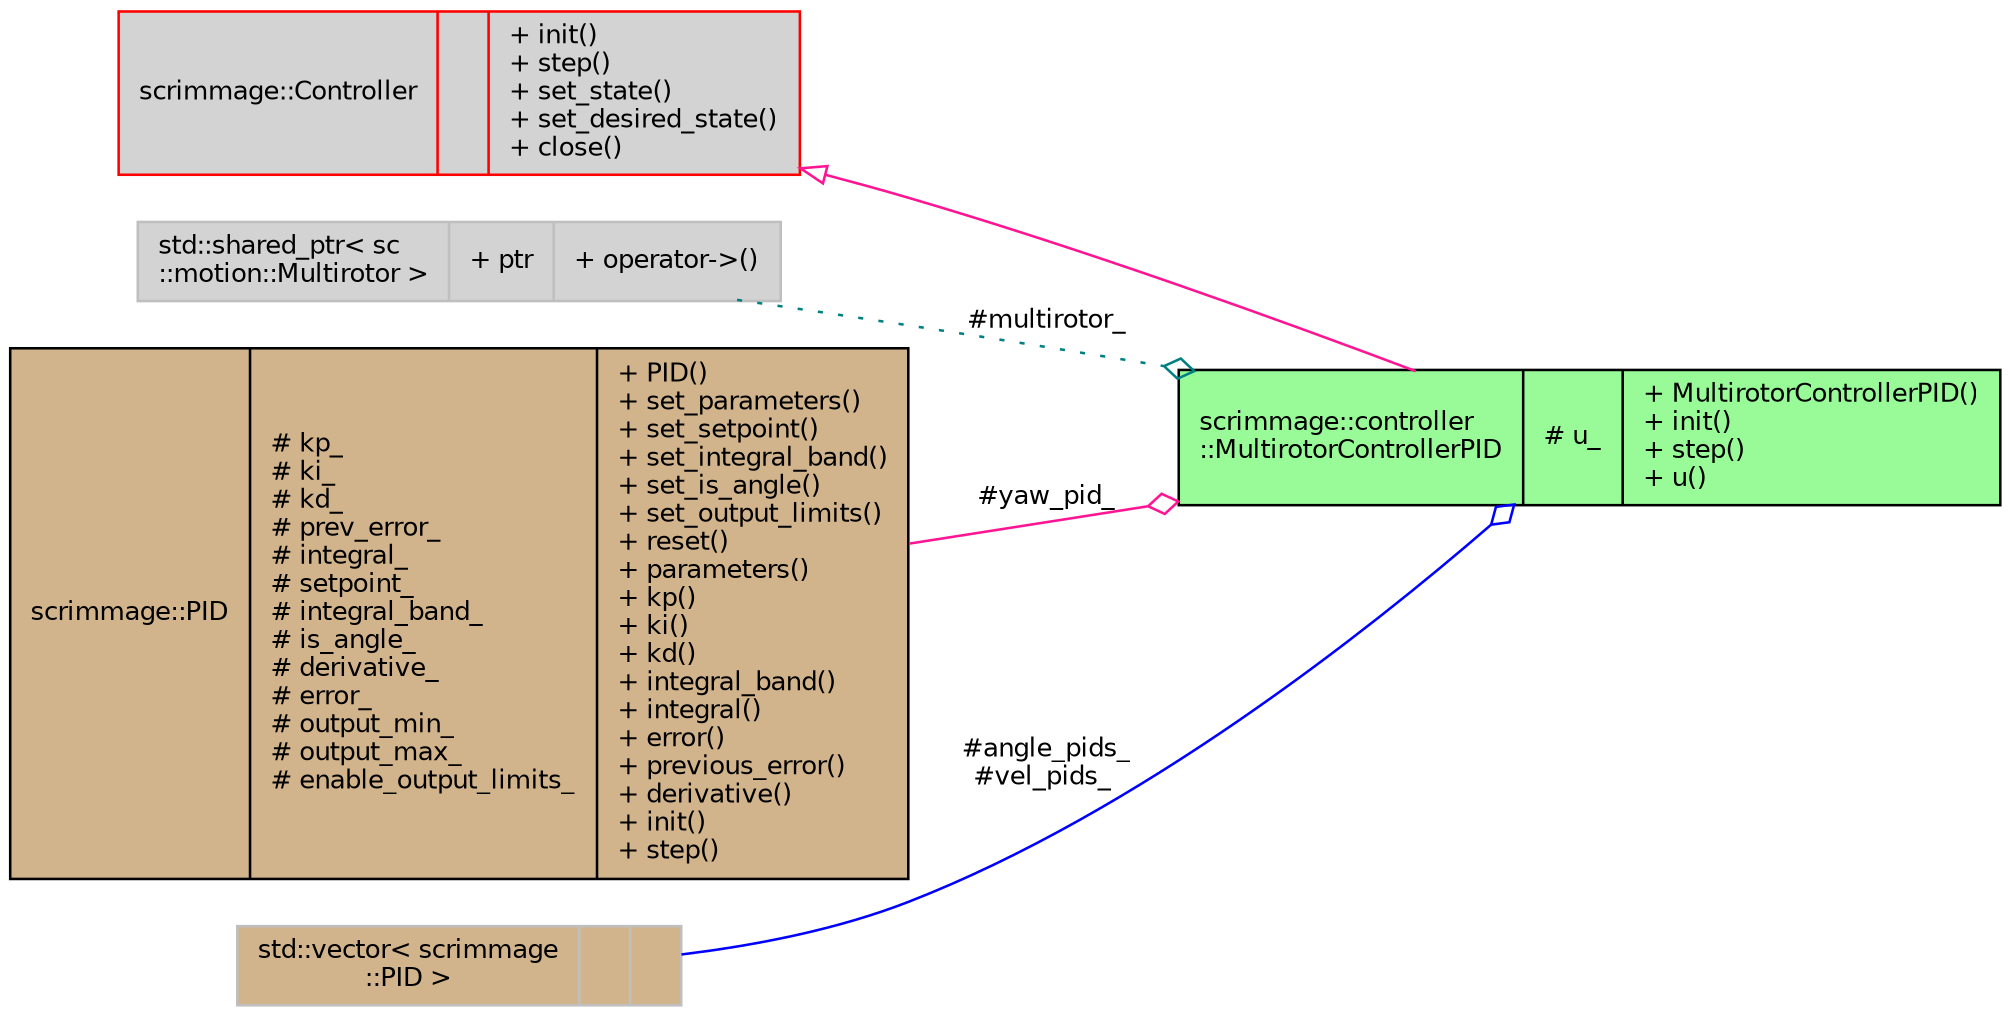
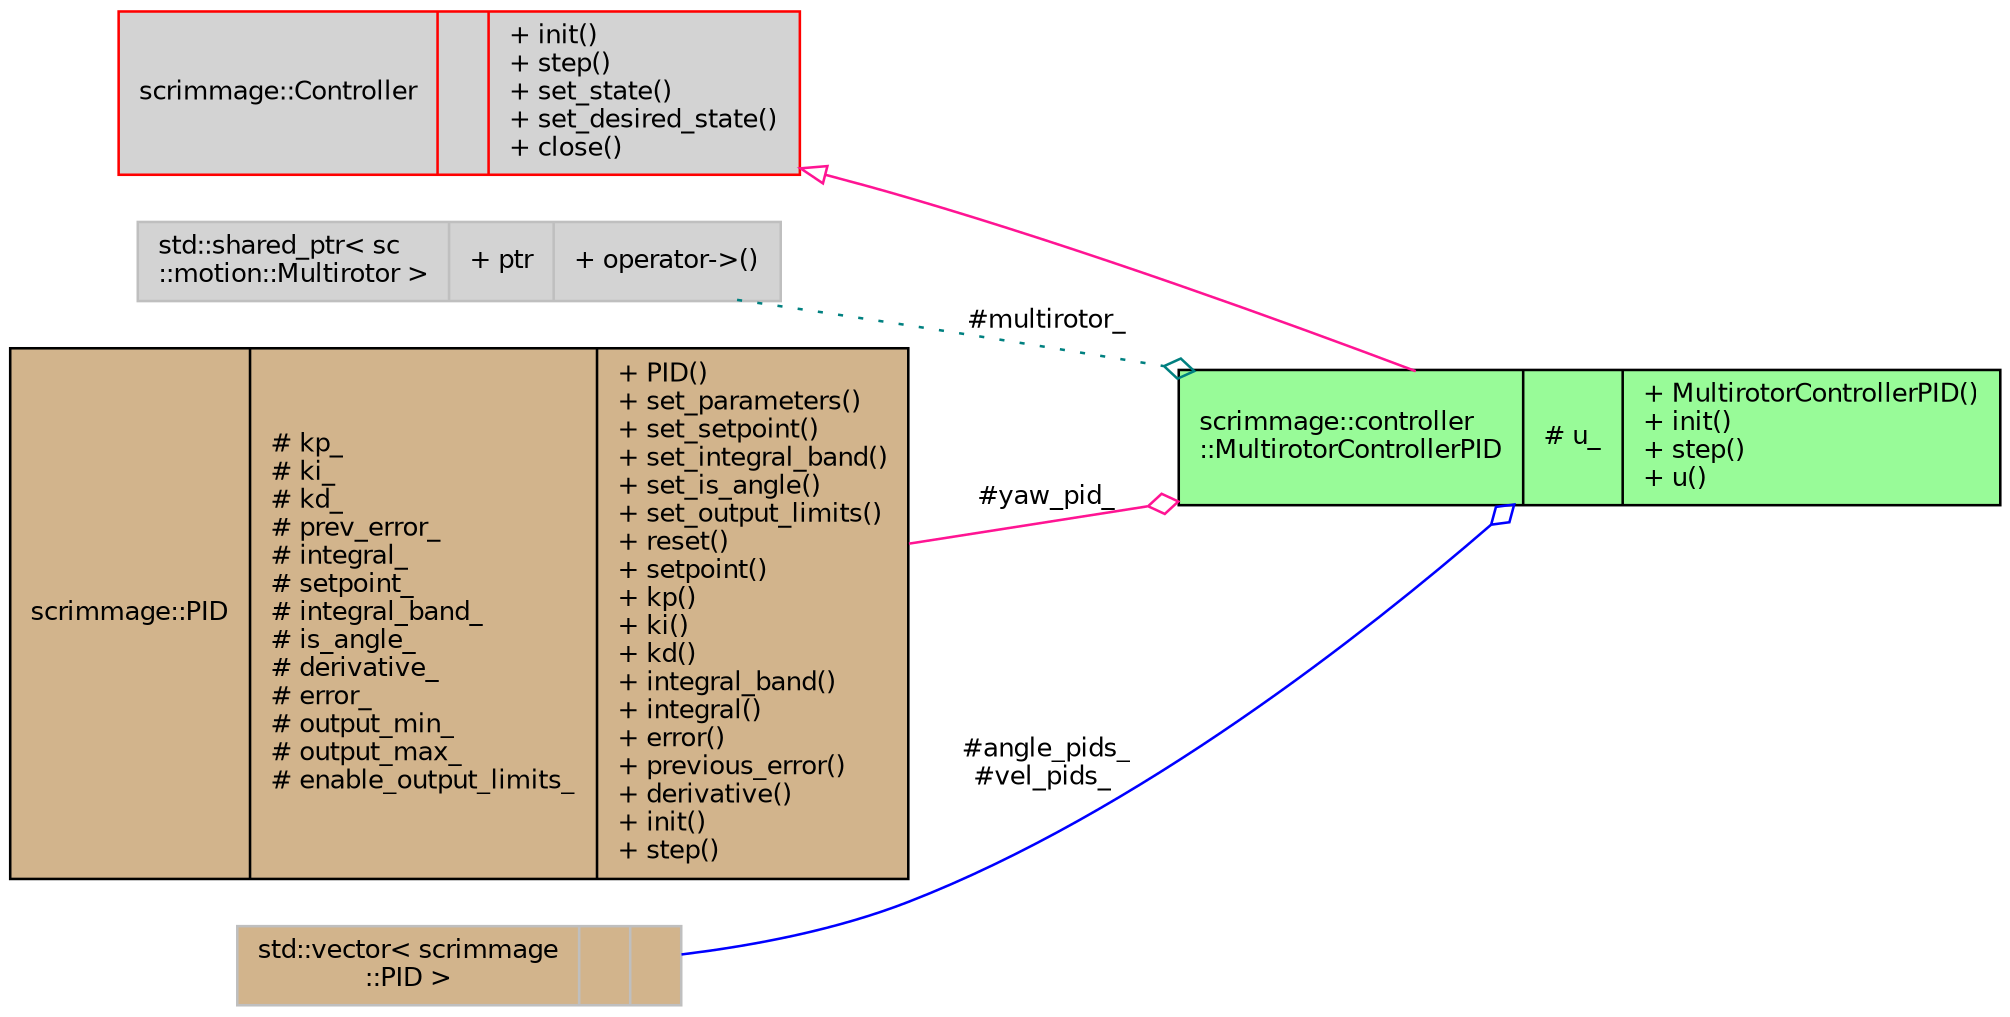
node "scrimmage::PID": text "+ parameters()" -> "+ setpoint()"
